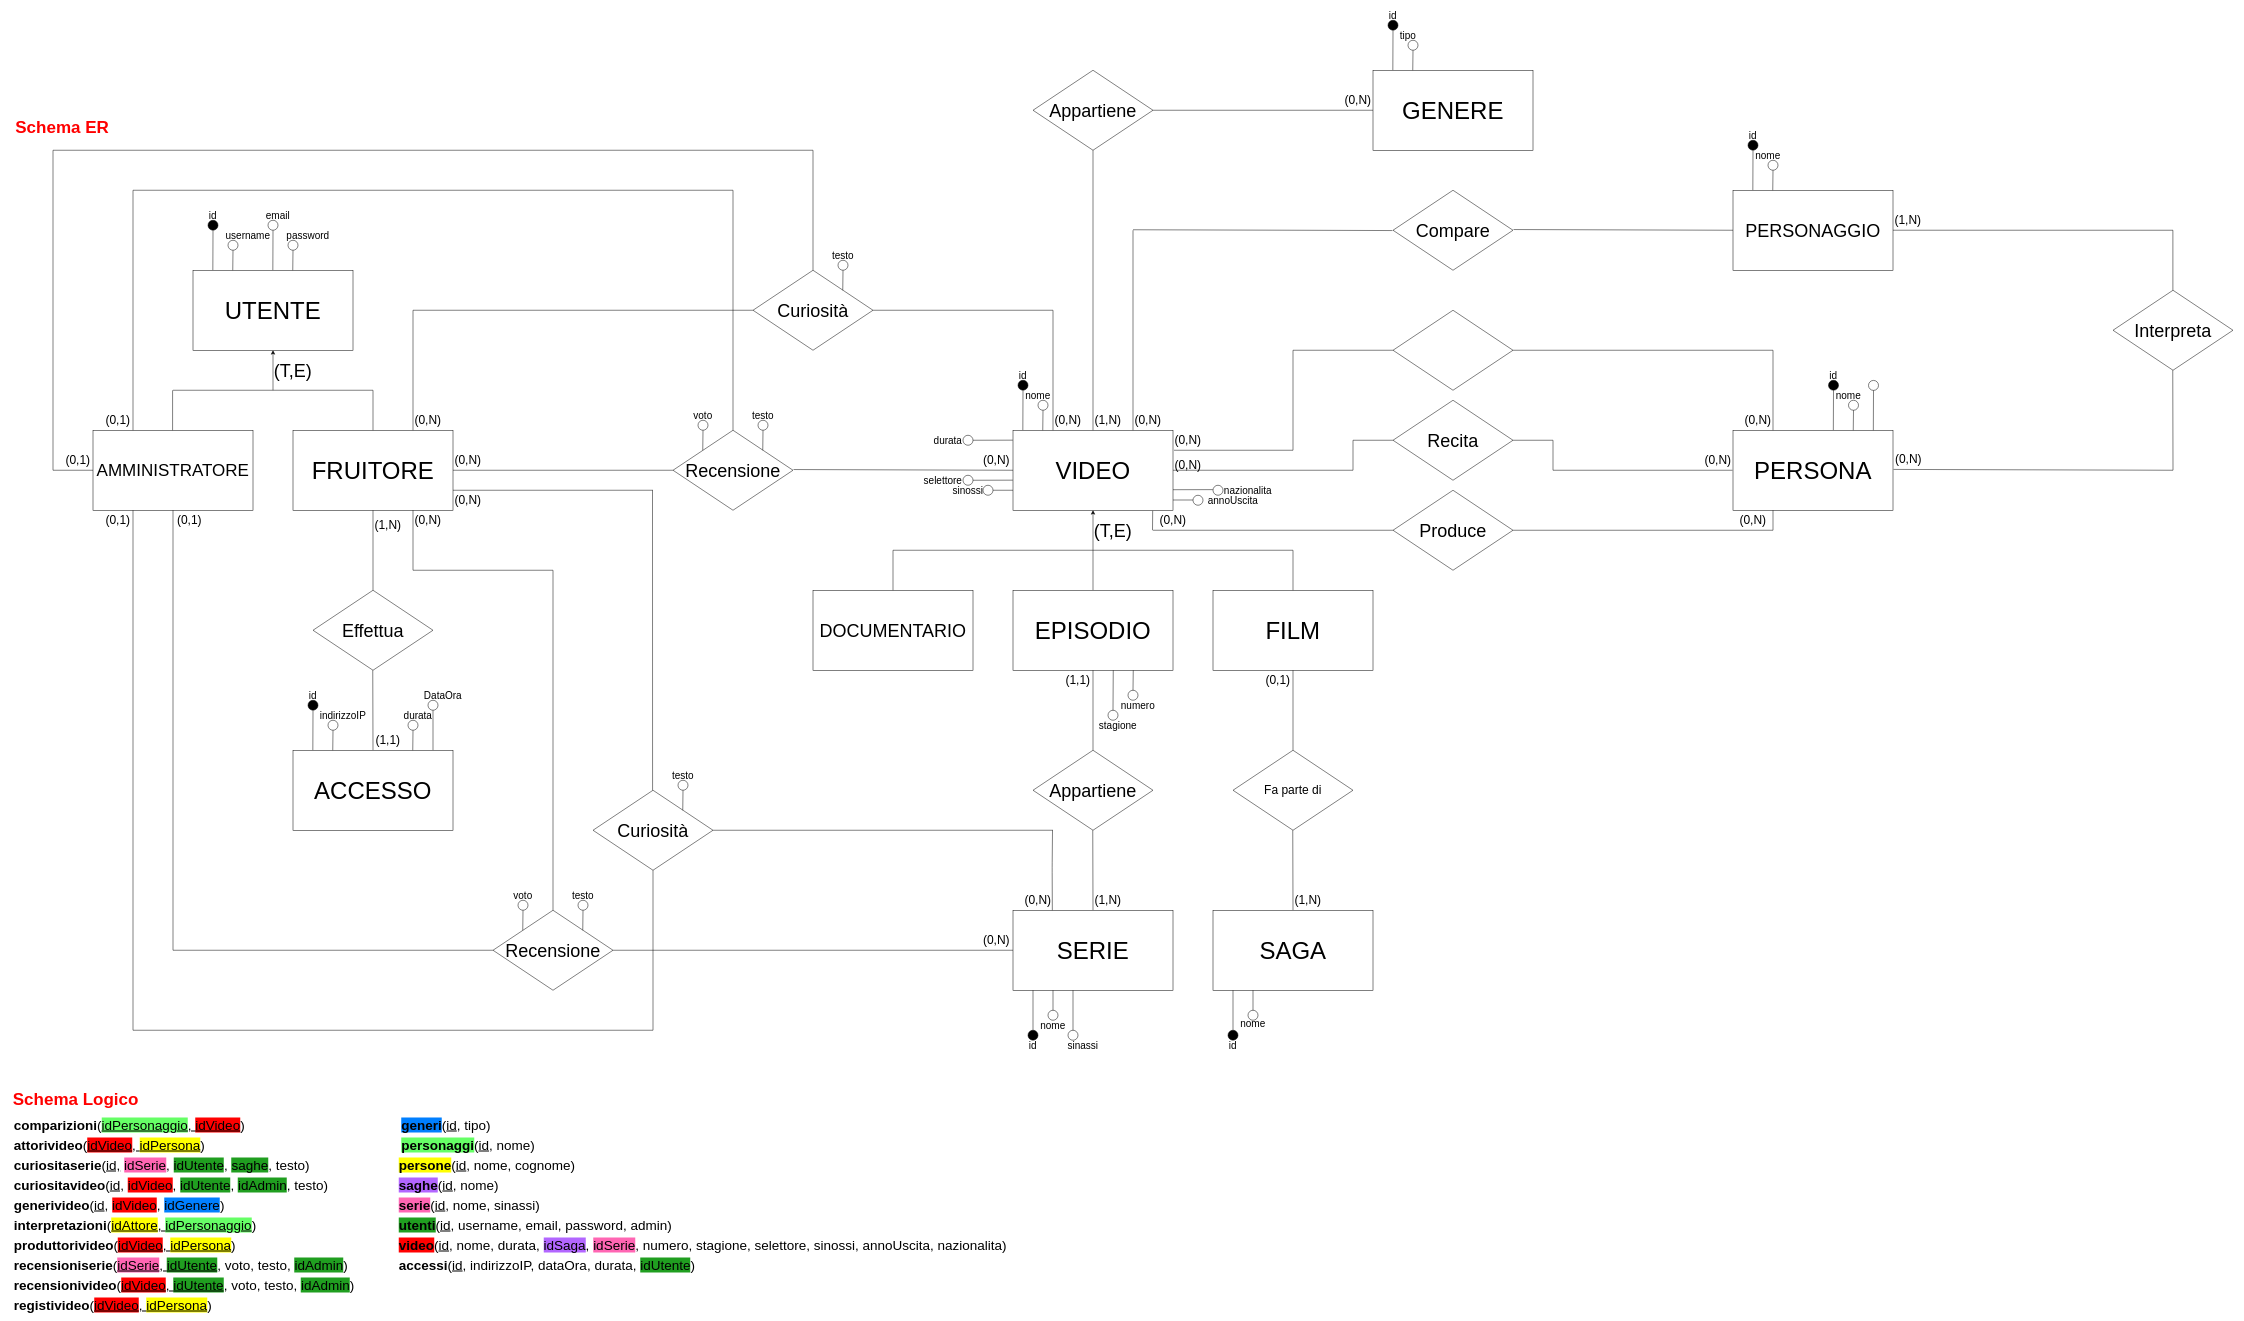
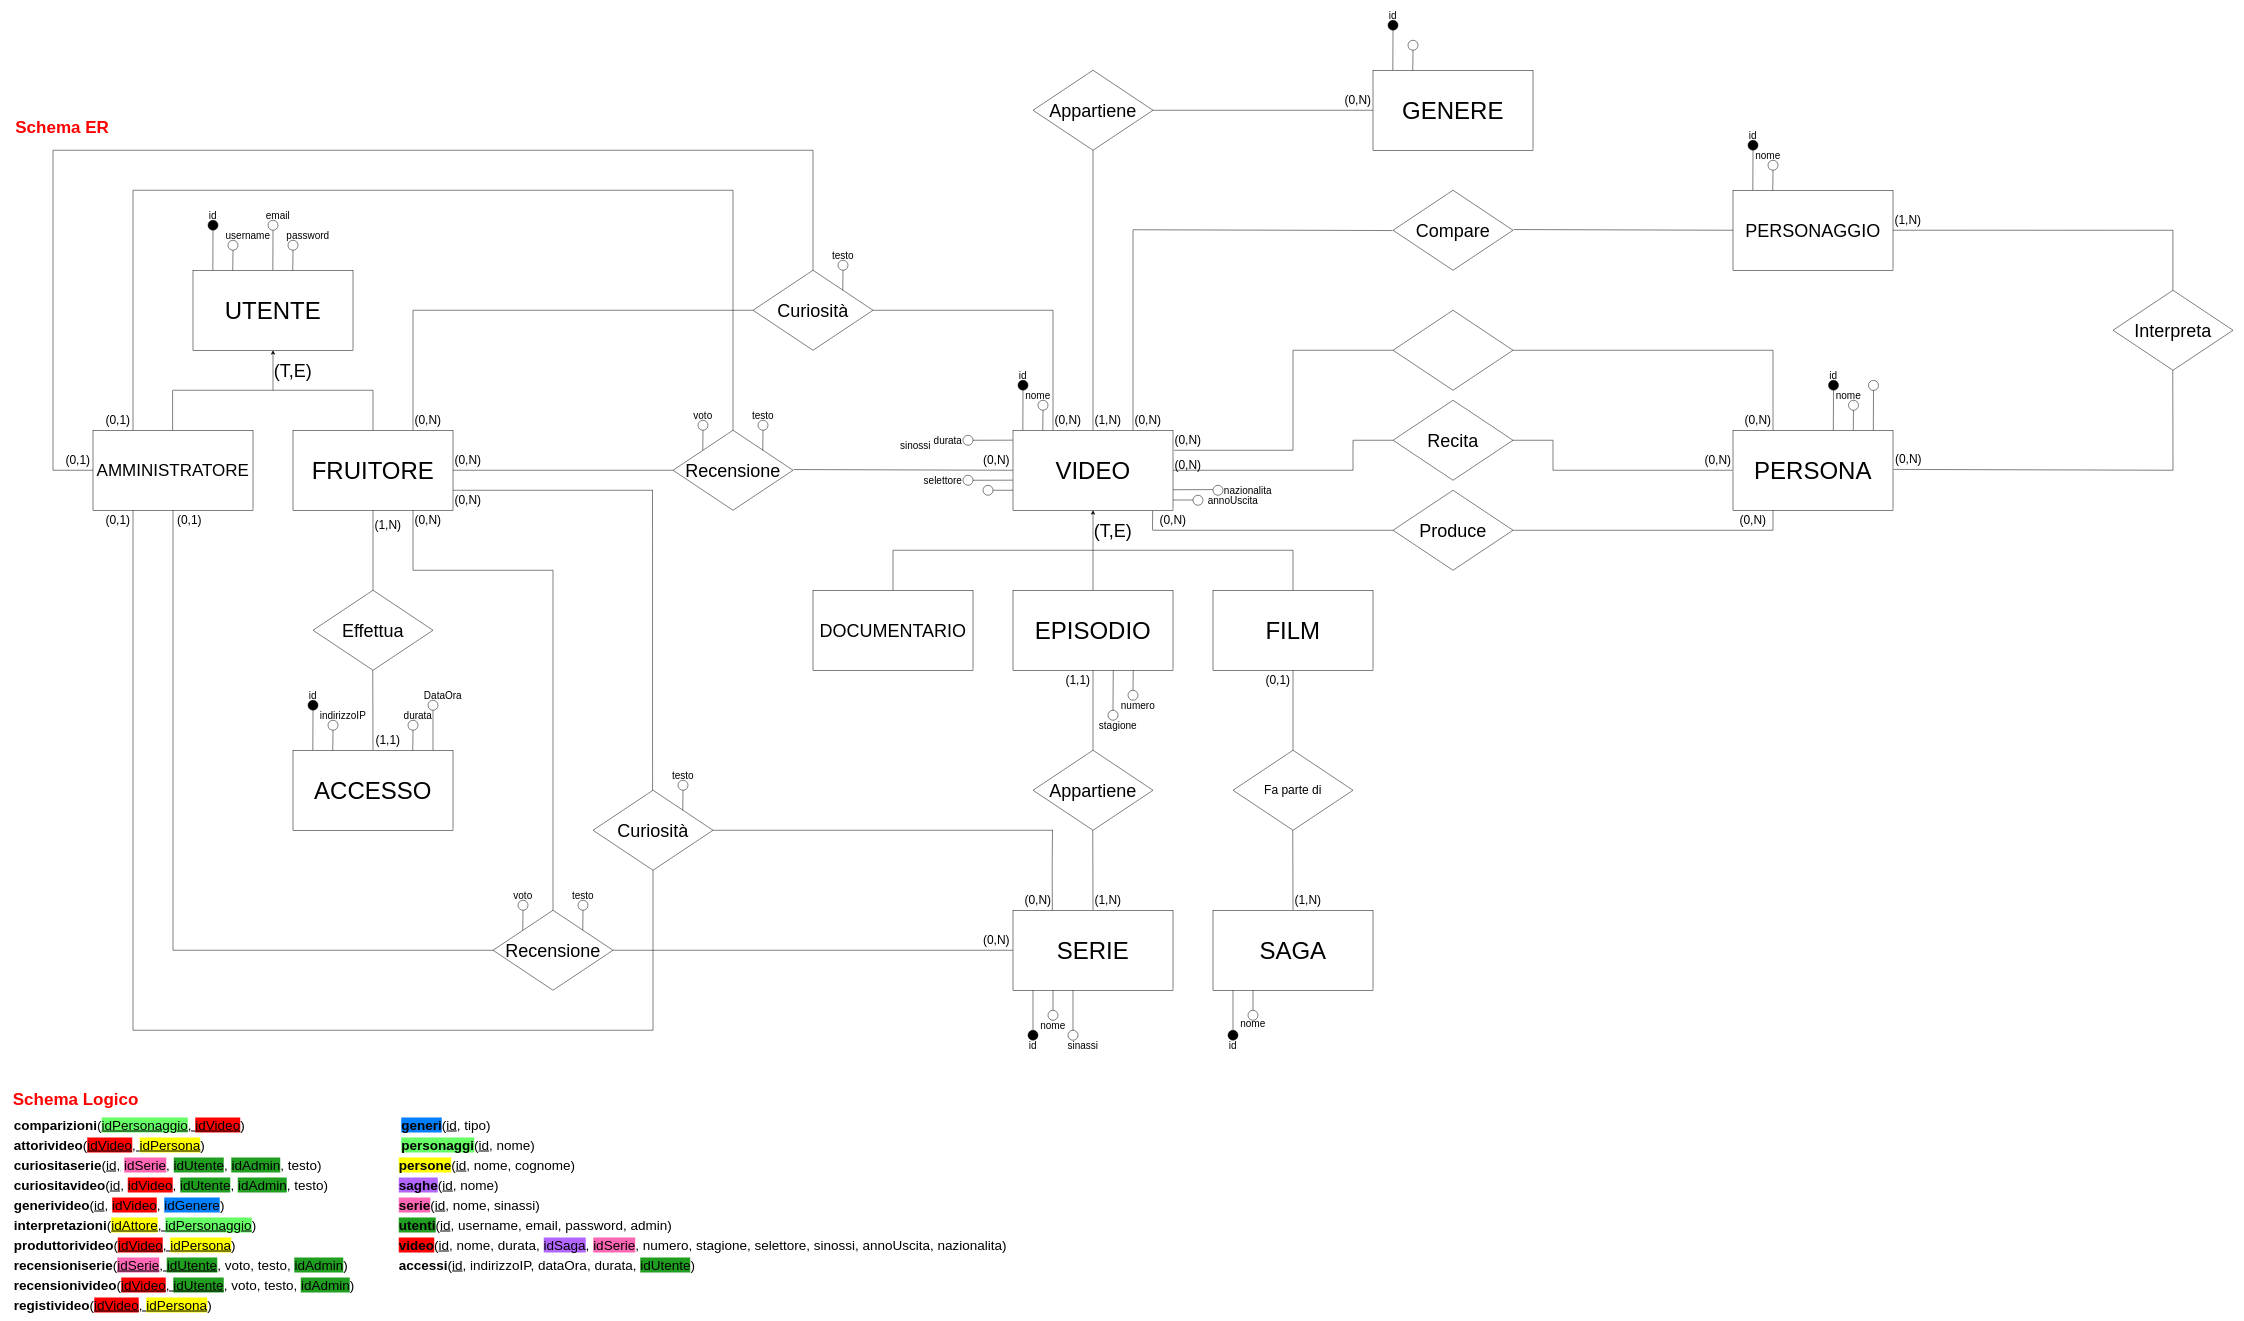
node "tipo": removed
node "sinossi": moved (968, 490) -> (915, 445)
node "curiositaserie(id, idSerie, idUtente, saghe, testo)": label "curiositaserie(id, idSerie, idUtente, saghe, testo)" -> "curiositaserie(id, idSerie, idUtente, idAdmin, testo)"
